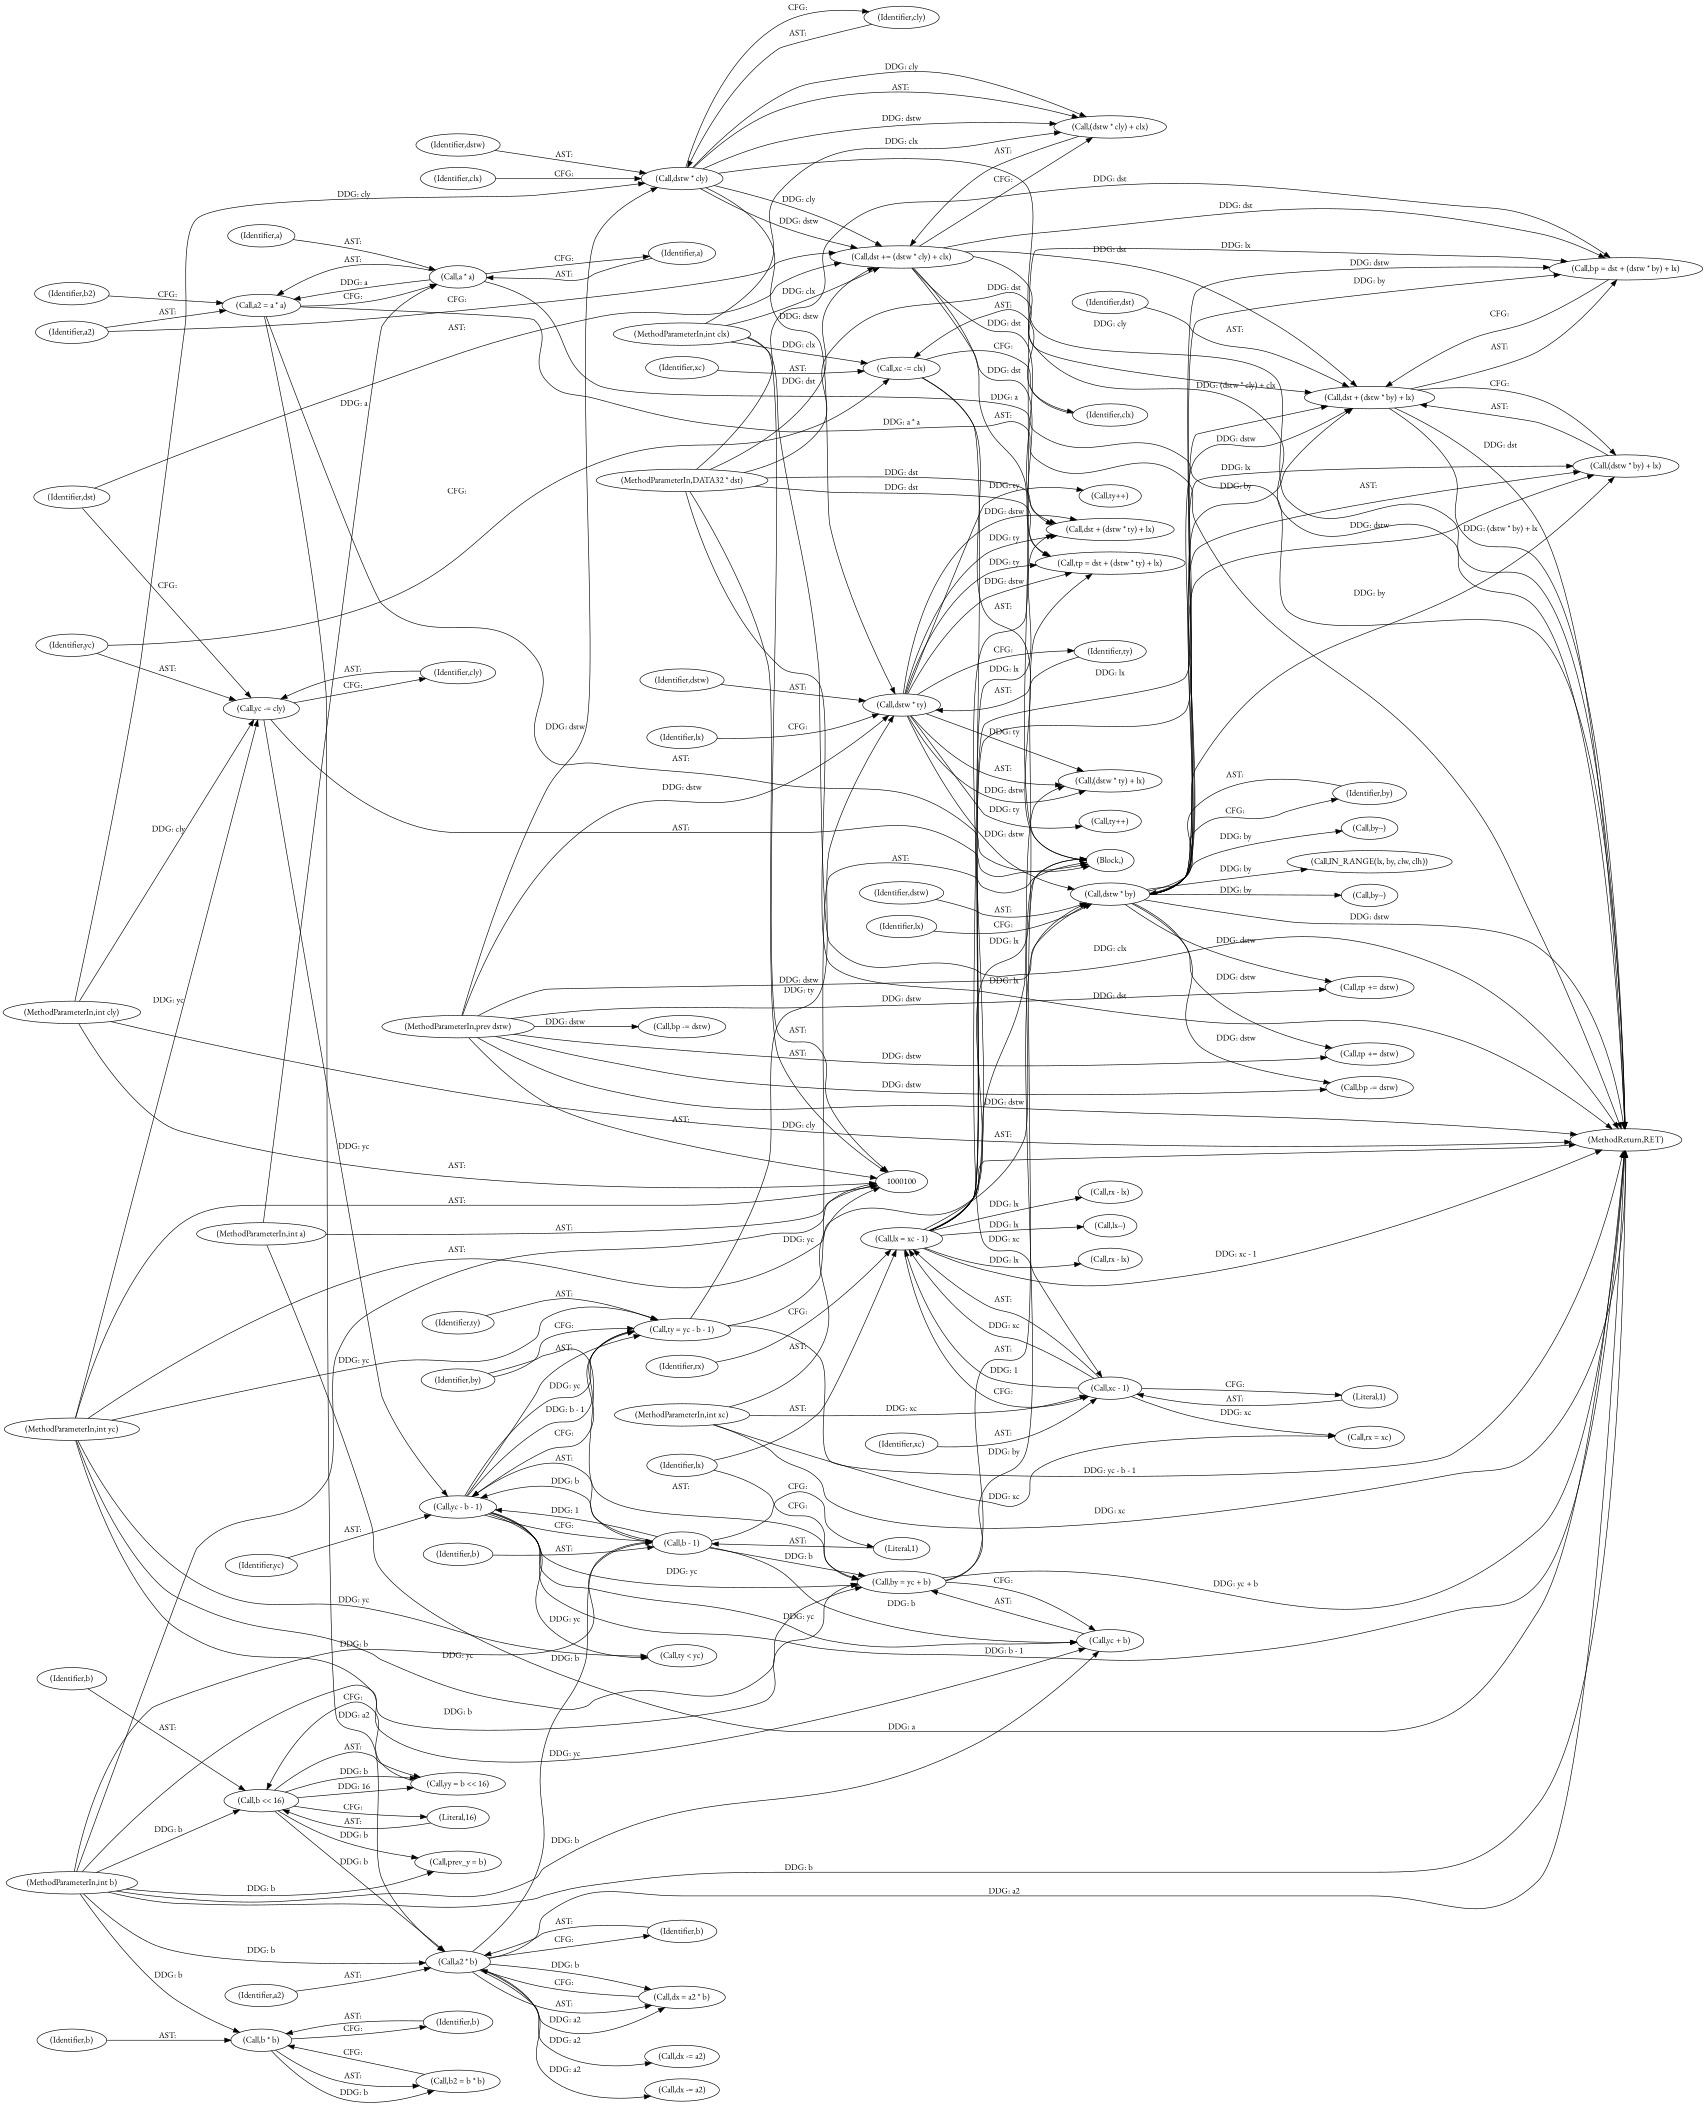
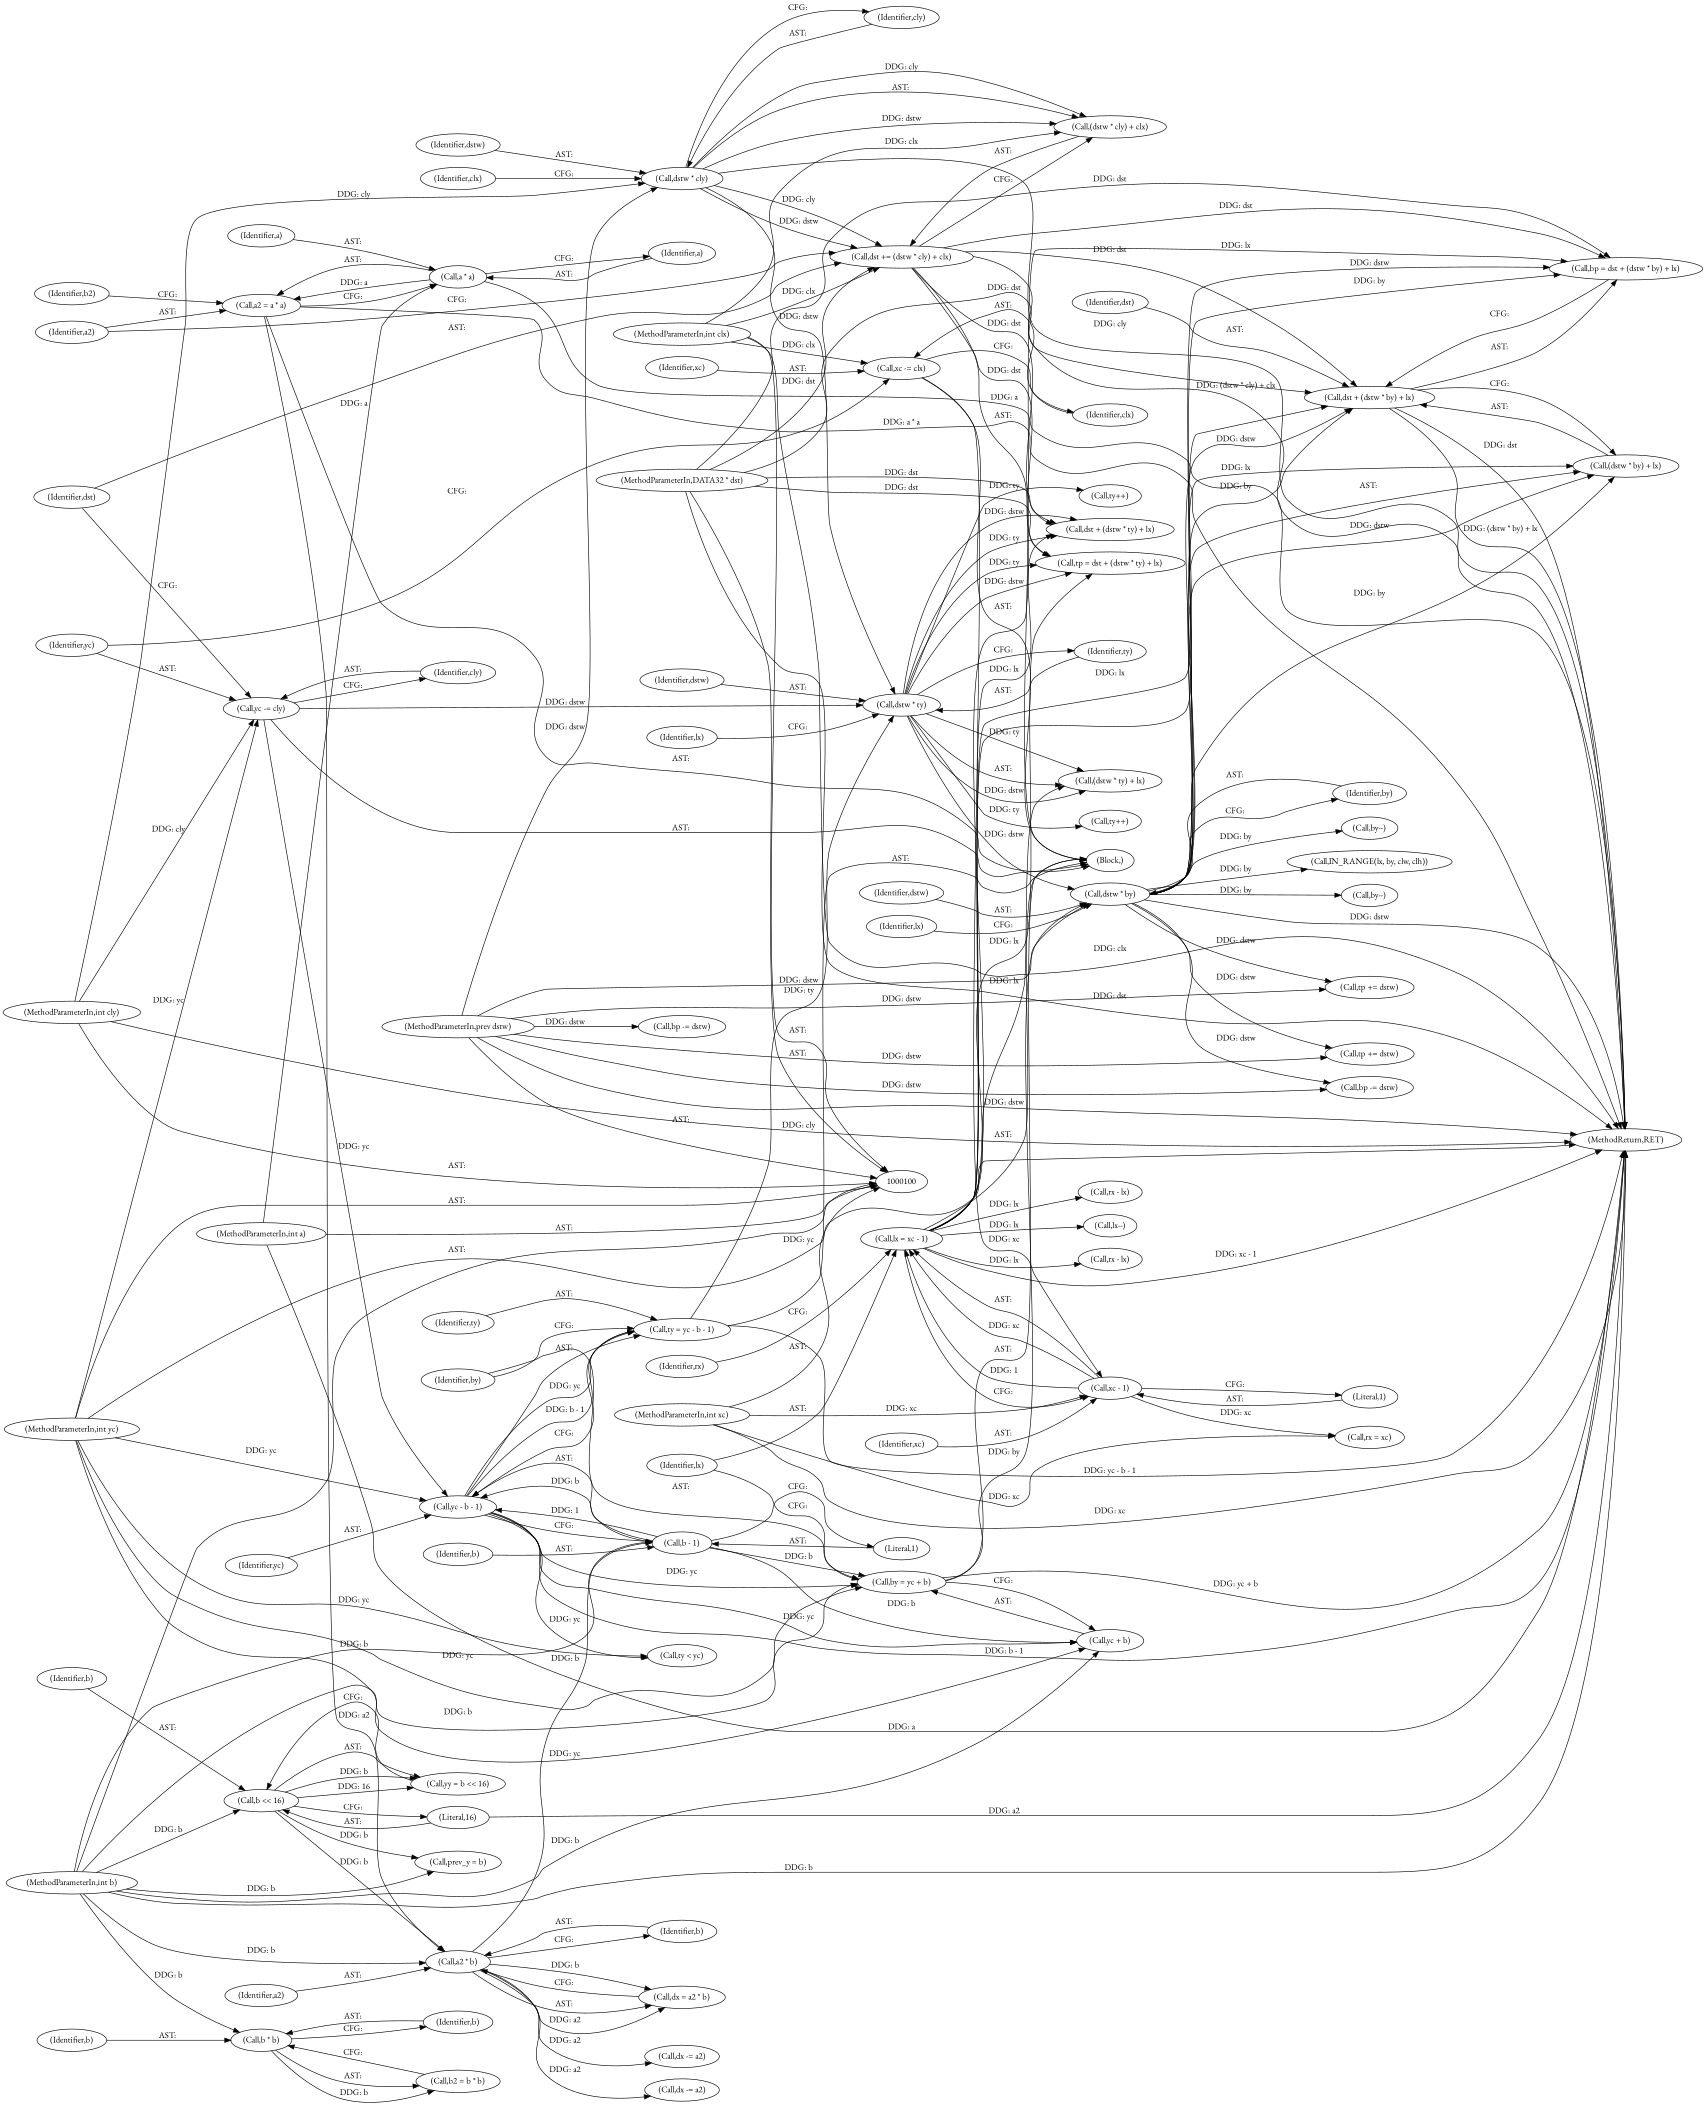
edge "(MethodParameterIn,prev dstw)" -> "(Call,dstw * ty)": now "(Call,yc -= cly)" -> "(Call,dstw * ty)"
edge "(MethodParameterIn,int yc)" -> "(Call,ty = yc - b - 1)": now "(MethodParameterIn,int yc)" -> "(Call,yc - b - 1)"
edge "(Call,a2 * b)" -> "(MethodReturn,RET)": now "(Literal,16)" -> "(MethodReturn,RET)"
